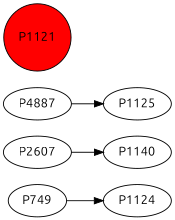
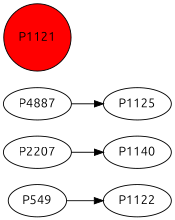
node "P2607": label "P2607" -> "P2207"
node "P749": label "P749" -> "P549"
node "P1124": label "P1124" -> "P1122"
